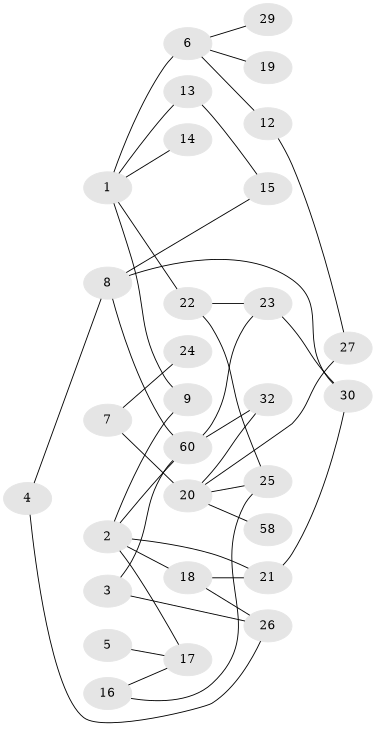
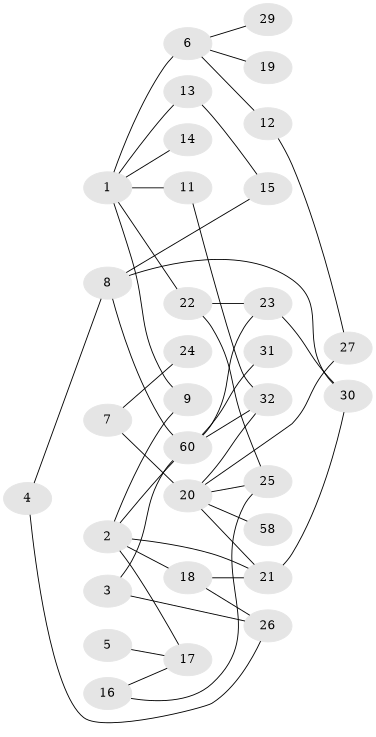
node "11": added
node "31": added
edge "20" -- "21": added
